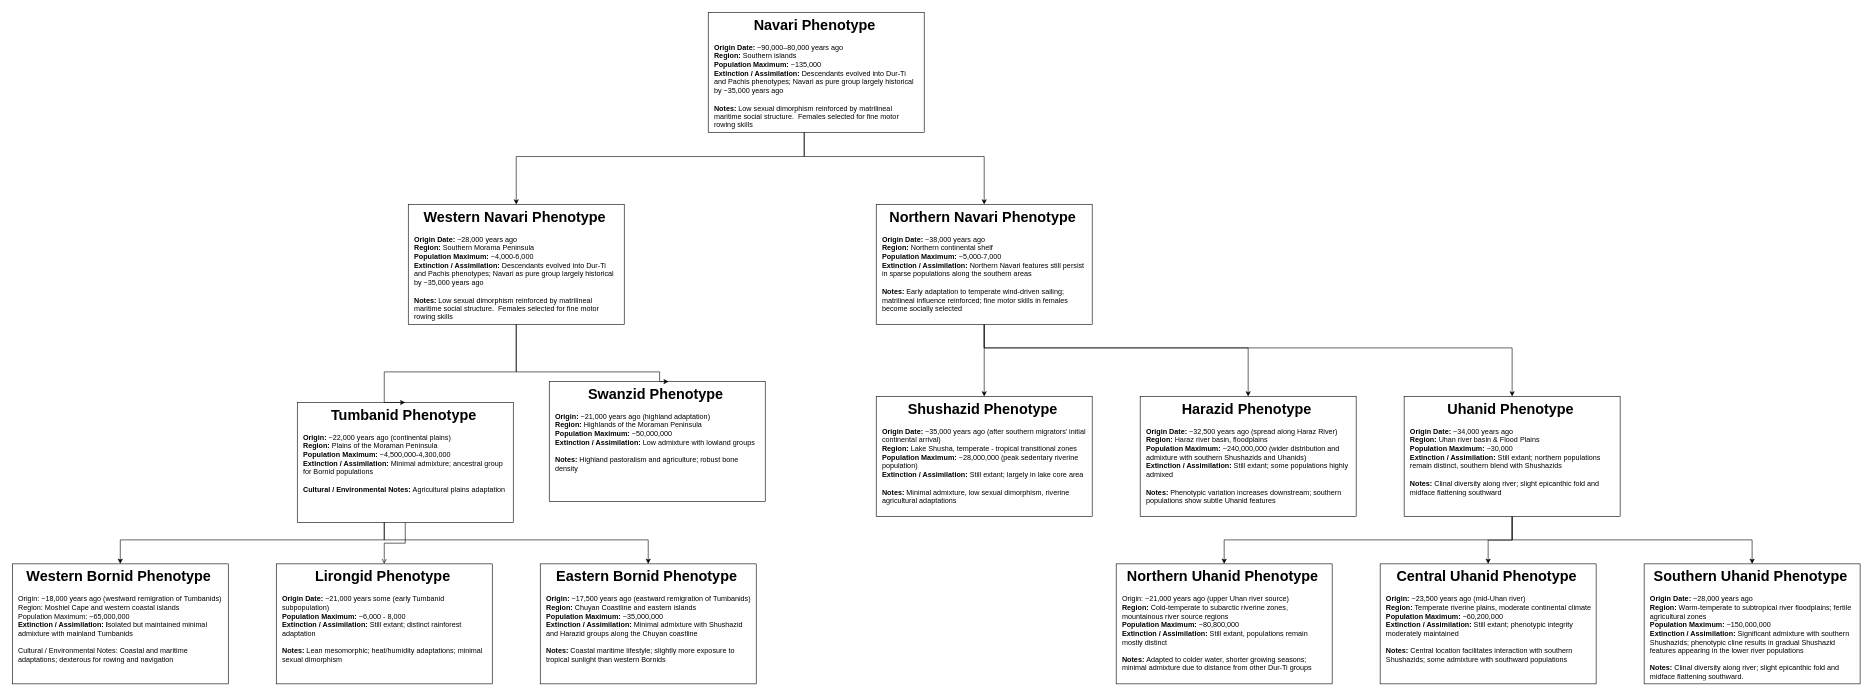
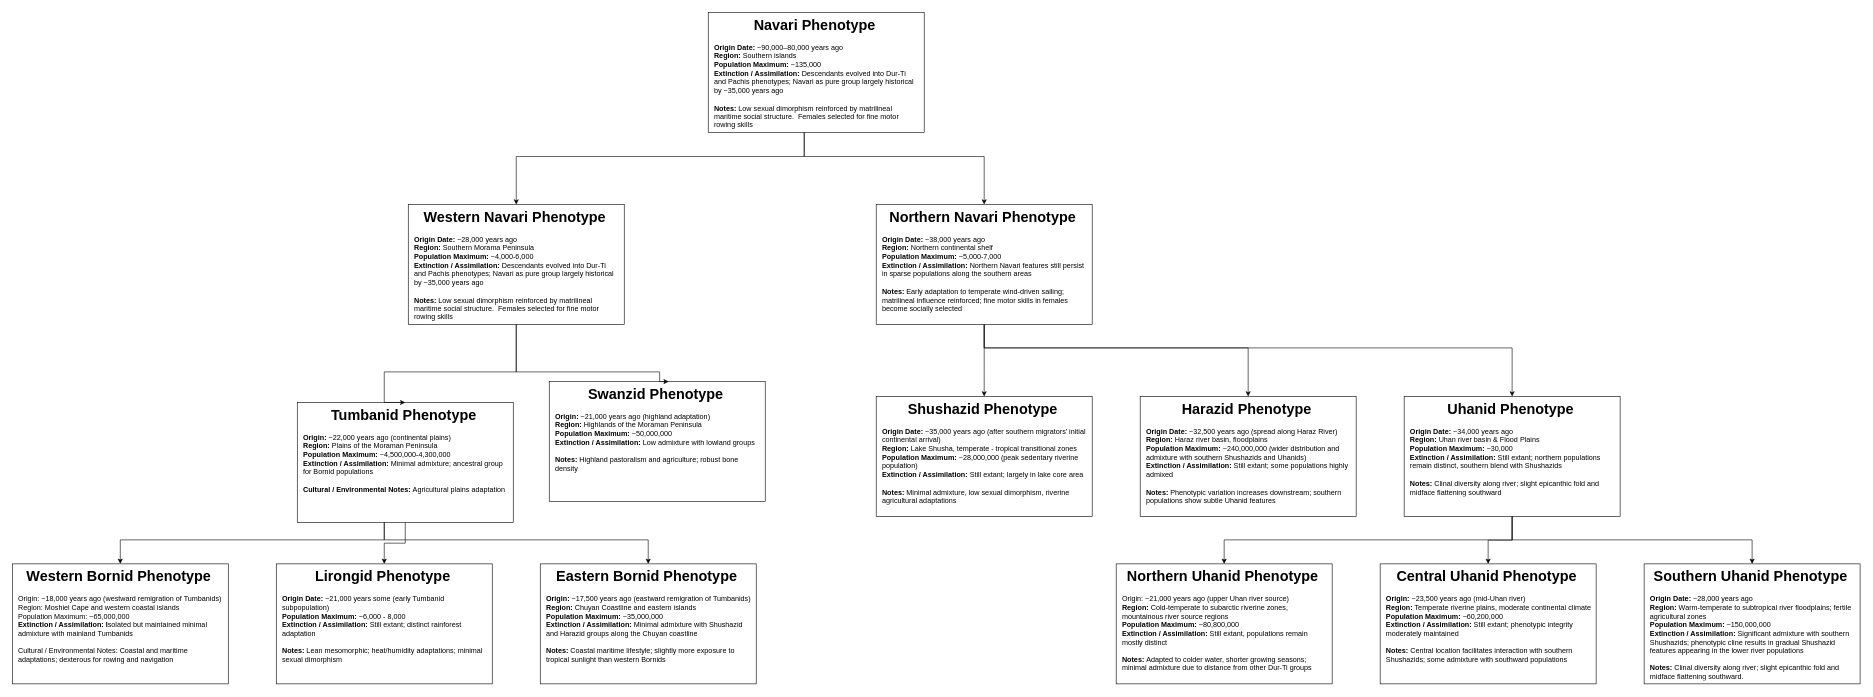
edge "Tumbanid Phenotype Origin: ~22,000 years ago (continental plains) Region: Plains of the Moraman Peninsula Population Maximum: ~4,500,000-4,300,000 Extinction / Assimilation: Minimal admixture; ancestral group for Bornid populations Cultural / Environmental Notes: Agricultural plains adaptation" -> "Lirongid Phenotype Origin Date: ~21,000 years some (early Tumbanid subpopulation) Population Maximum: ~6,000 - 8,000 Extinction / Assimilation: Still extant; distinct rainforest adaptation Notes: Lean mesomorphic; heat/humidity adaptations; minimal sexual dimorphism": arrowhead open -> classic
